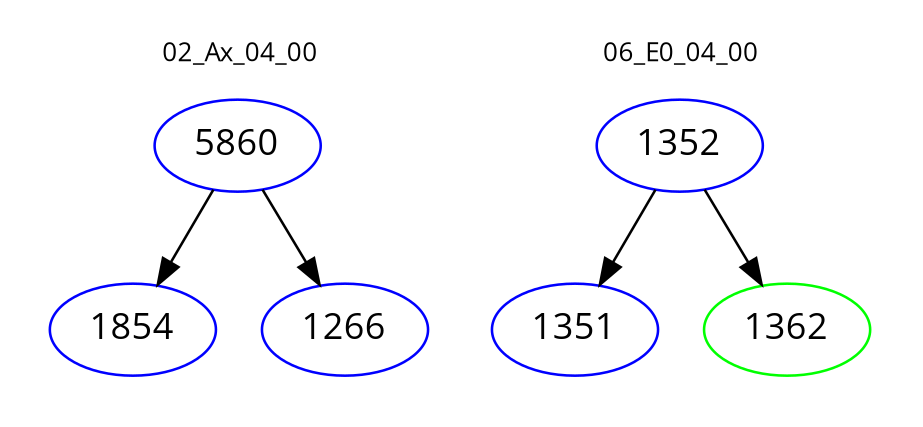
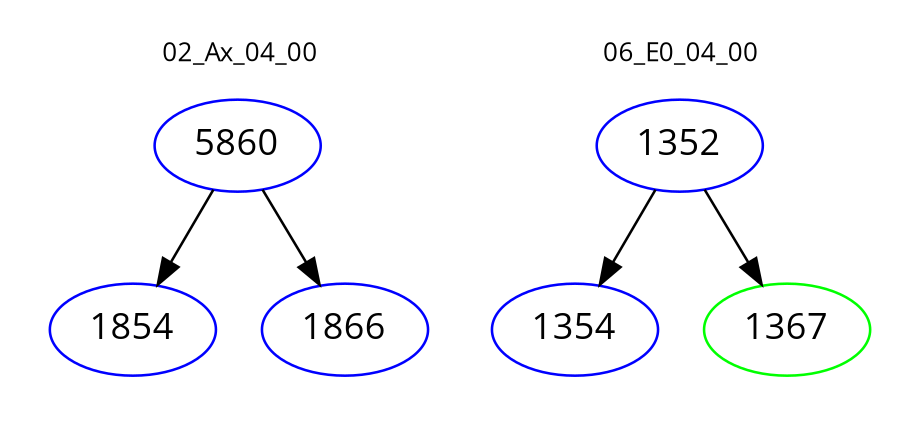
node "1266": label "1266" -> "1866"
node "1351": label "1351" -> "1354"
node "1362": label "1362" -> "1367"
